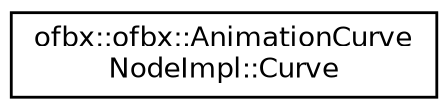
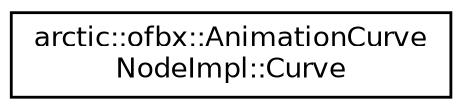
node "ofbx::ofbx::AnimationCurve NodeImpl::Curve": label "ofbx::ofbx::AnimationCurve NodeImpl::Curve" -> "arctic::ofbx::AnimationCurve NodeImpl::Curve"
